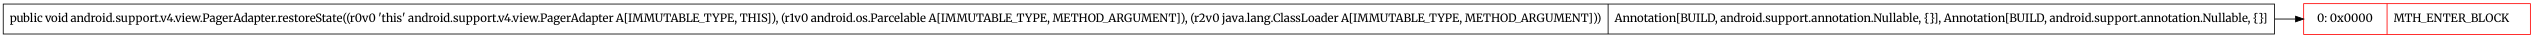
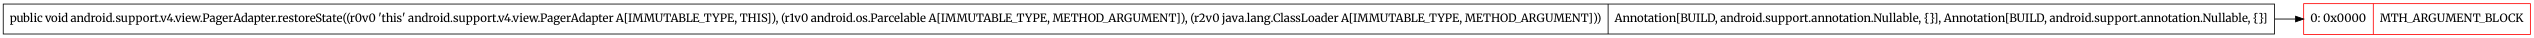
node "0: 0x0000": text "MTH_ENTER_BLOCK" -> "MTH_ARGUMENT_BLOCK"
